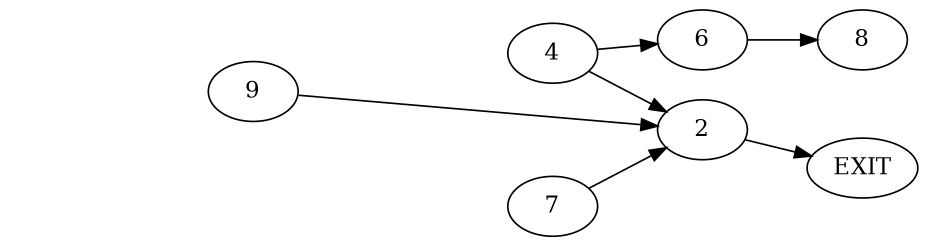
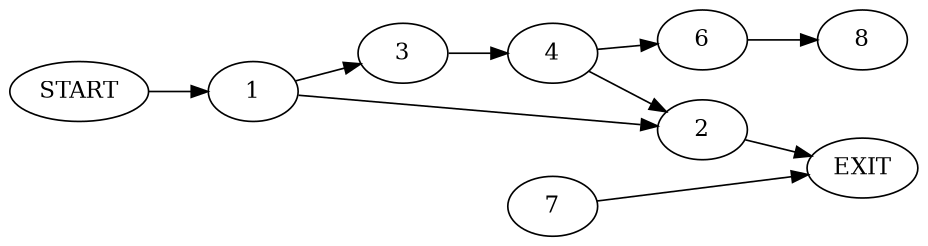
node "3": added
node "START": added
node "9": label "9" -> "1"
edge "7" -> "2": now "7" -> "EXIT"
